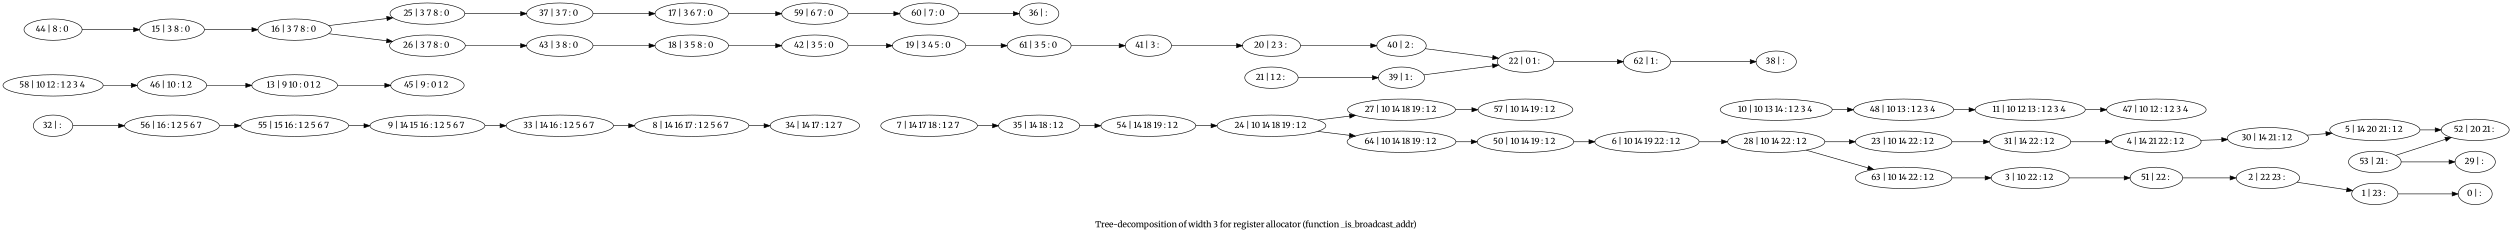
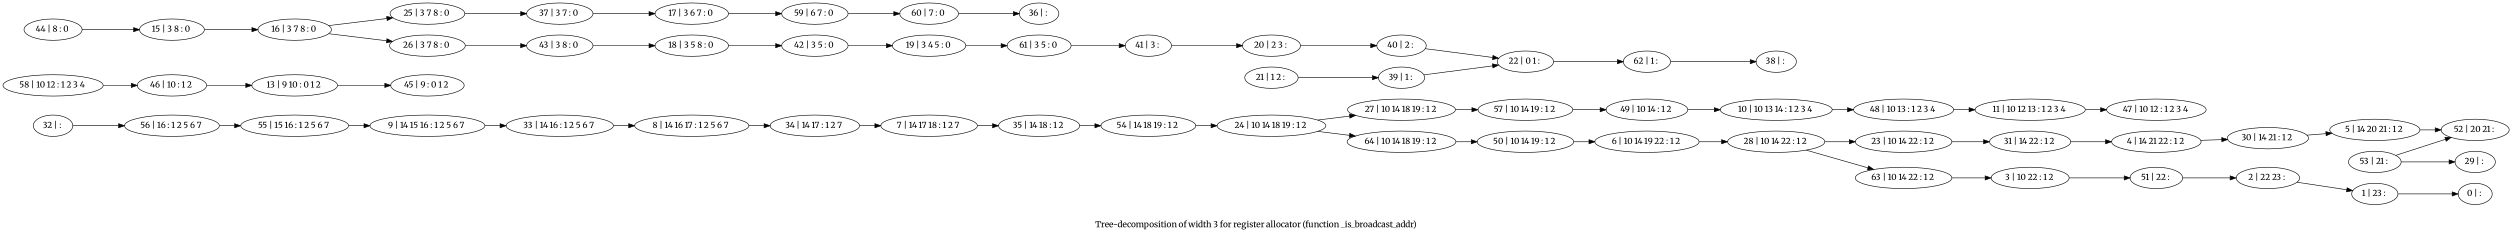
node "49 | 10 14 : 1 2": added
edge "34 | 14 17 : 1 2 7" -> "7 | 14 17 18 : 1 2 7": added
